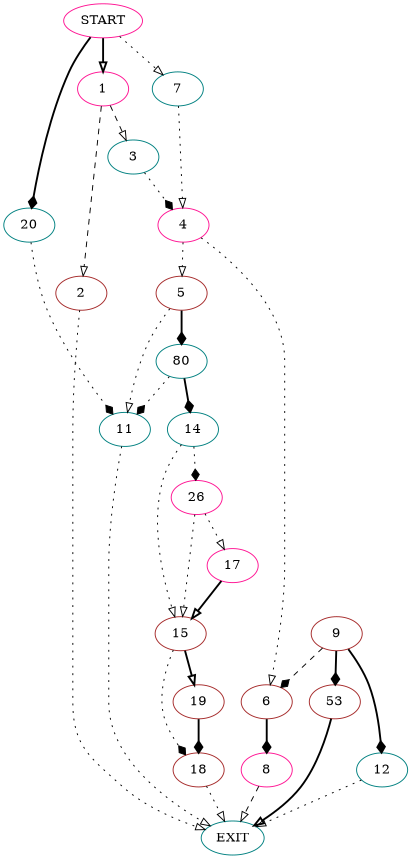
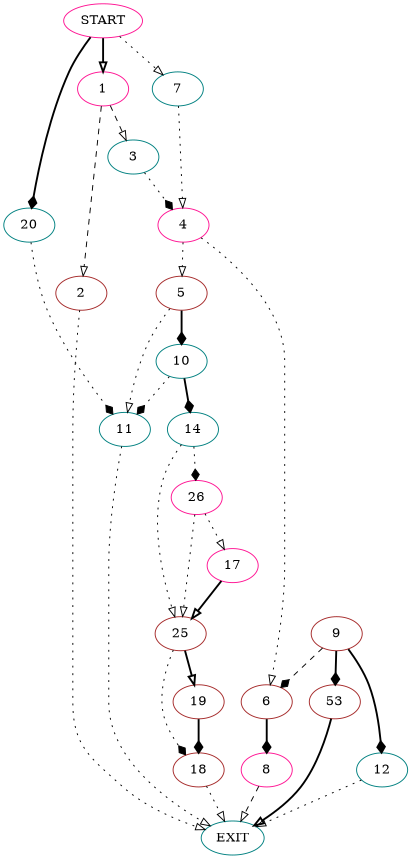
node "80": label "80" -> "10"
node "15": label "15" -> "25"
